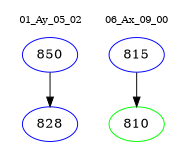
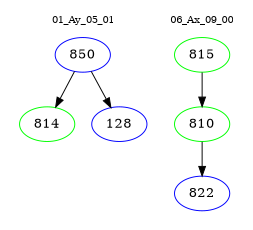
cluster "01_Ay_05_02": label "01_Ay_05_02" -> "01_Ay_05_01"
node "815": color blue -> green
node "814": added
node "828": label "828" -> "128"
node "822": added
